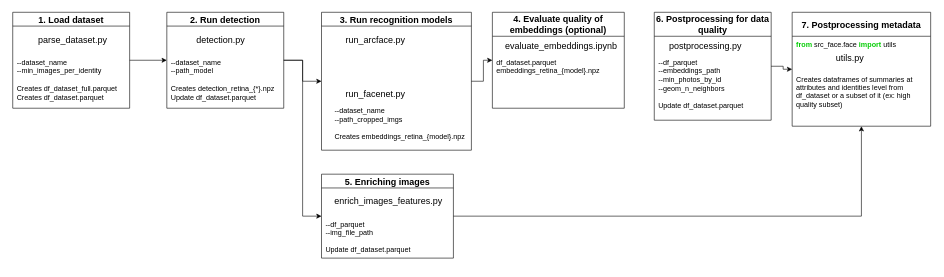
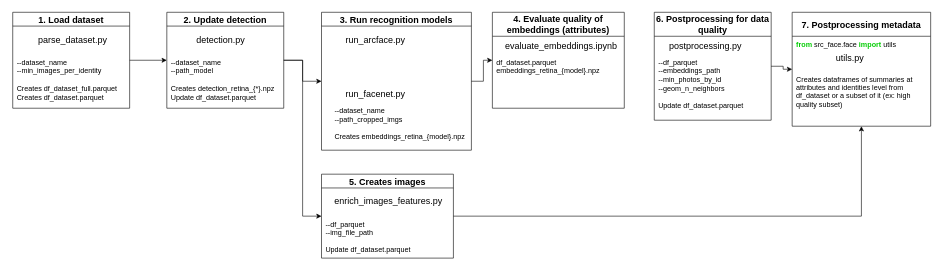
node "2. Run detection": label "2. Run detection" -> "2. Update detection"
node "4. Evaluate quality of embeddings (optional)": label "4. Evaluate quality of embeddings (optional)" -> "4. Evaluate quality of embeddings (attributes)"
node "5. Enriching images": label "5. Enriching images" -> "5. Creates images"
